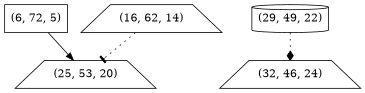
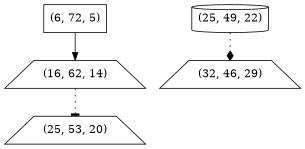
node "(29, 49, 22)": label "(29, 49, 22)" -> "(25, 49, 22)"
edge "(6, 72, 5)" -> "(25, 53, 20)": now "(6, 72, 5)" -> "(16, 62, 14)"
node "(32, 46, 24)": label "(32, 46, 24)" -> "(32, 46, 29)"
